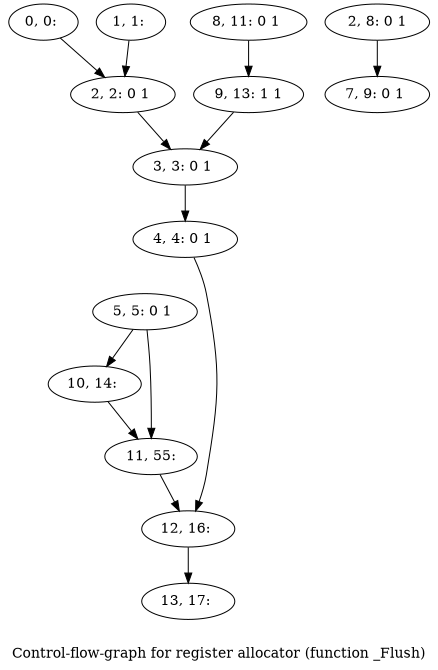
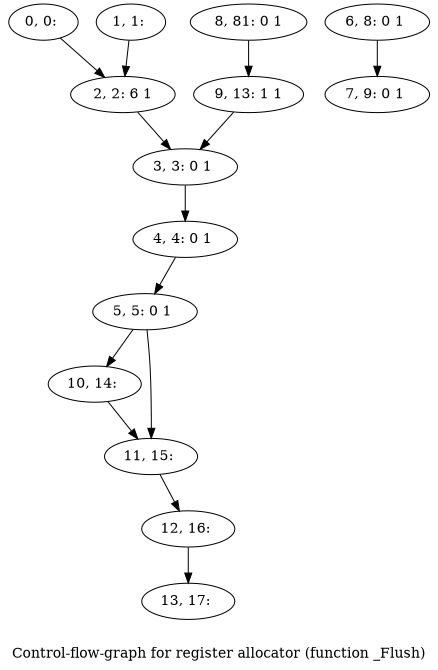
node "8, 11: 0 1": label "8, 11: 0 1" -> "8, 81: 0 1"
node "2, 8: 0 1": label "2, 8: 0 1" -> "6, 8: 0 1"
node "2, 2: 0 1": label "2, 2: 0 1" -> "2, 2: 6 1"
edge "4, 4: 0 1" -> "12, 16:": now "4, 4: 0 1" -> "5, 5: 0 1"
node "11, 55:": label "11, 55:" -> "11, 15:"
